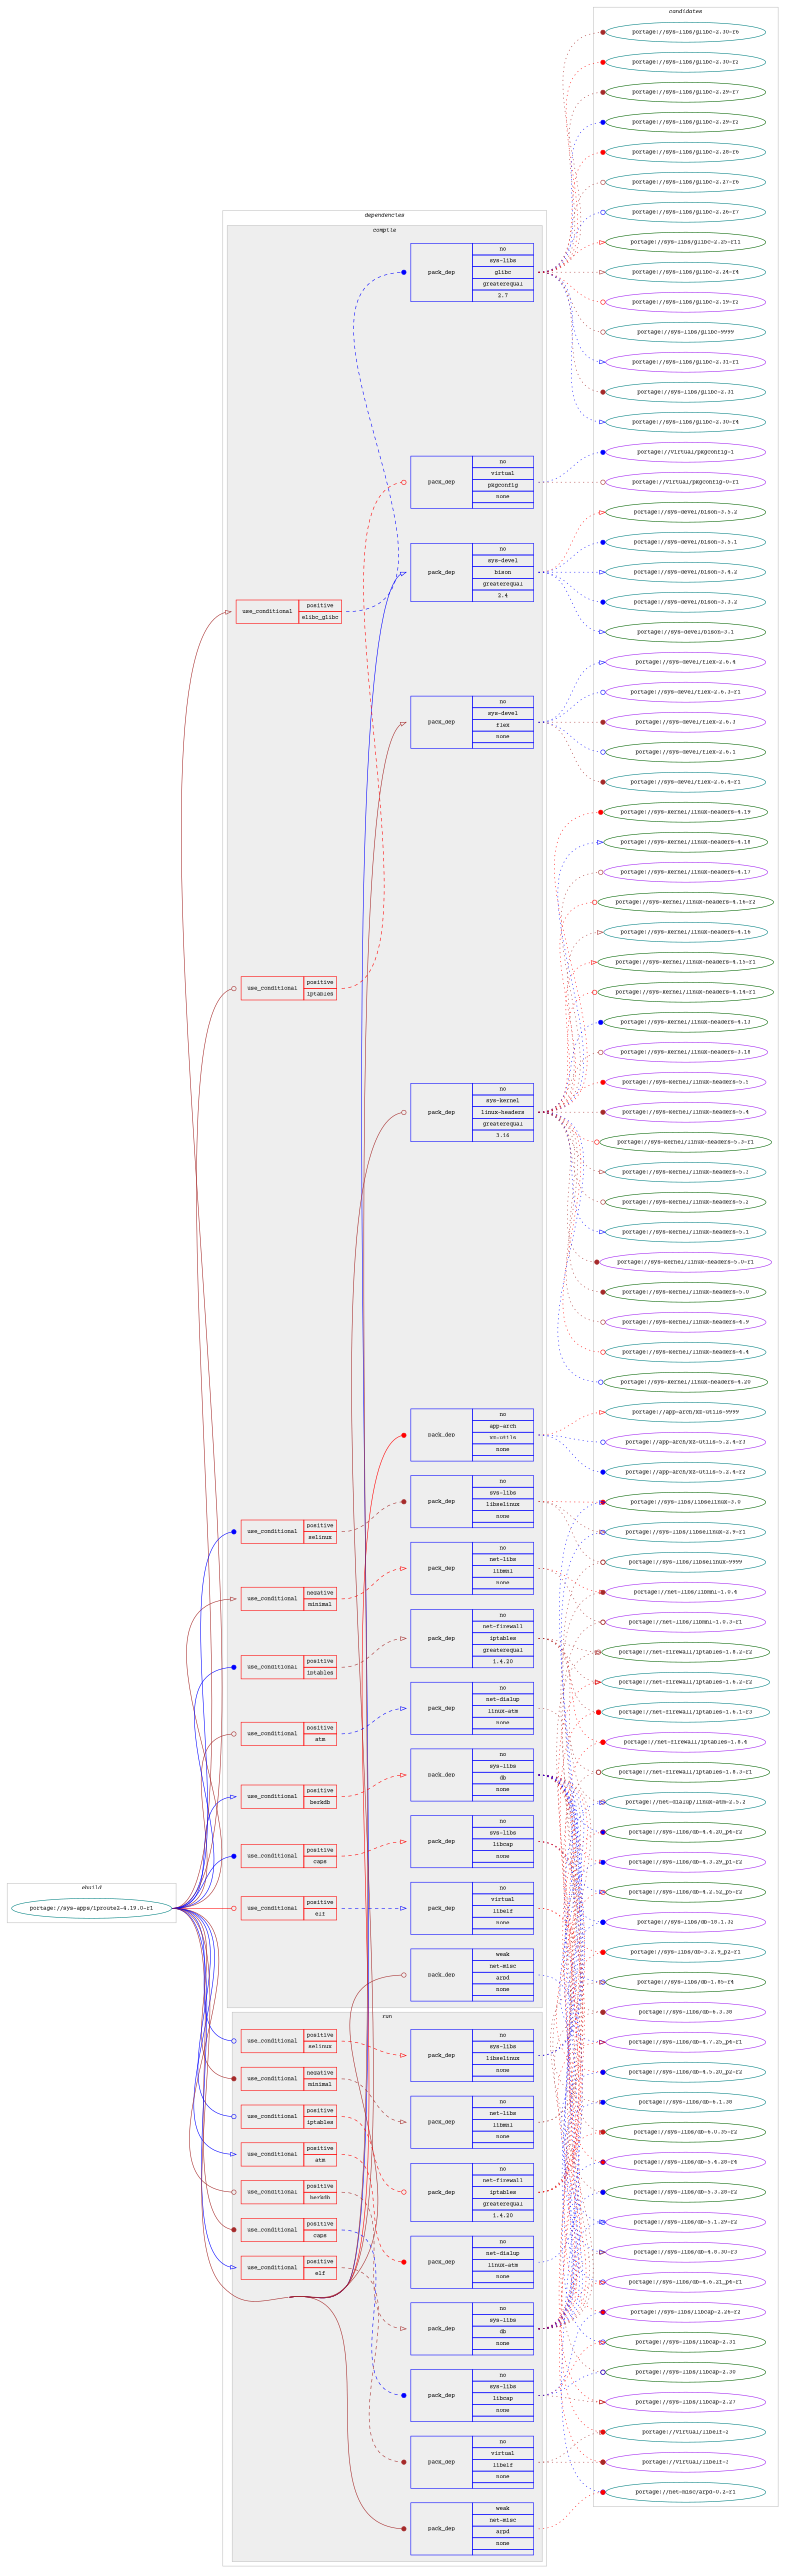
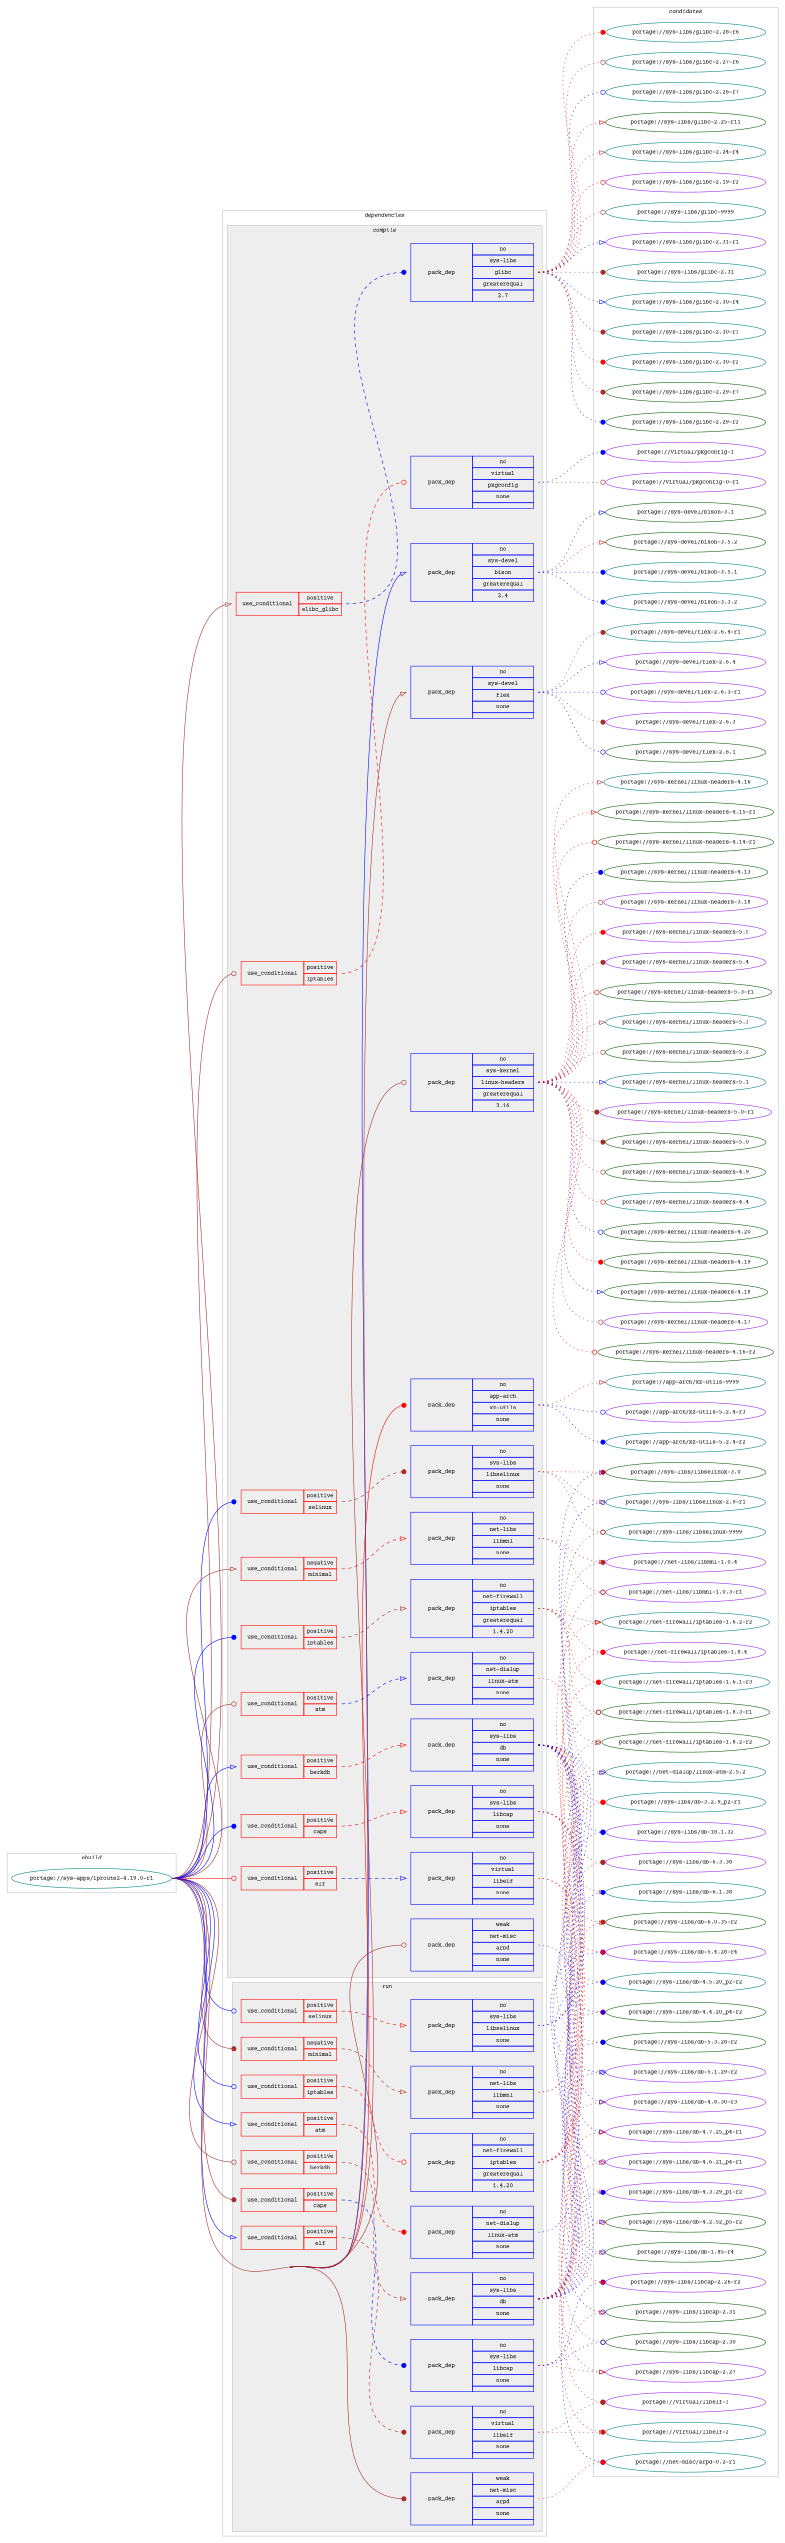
node "portage://sys-libs/glibc-2.30-r6": label "portage://sys-libs/glibc-2.30-r6" -> "portage://sys-libs/glibc-2.30-r3"
node "portage://sys-devel/bison-3.4.2": removed
node "portage://sys-kernel/linux-headers-4.9": color purple -> darkgreen
